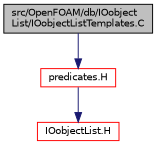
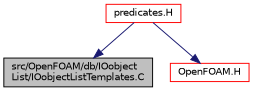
edge "src/OpenFOAM/db/IOobject List/IOobjectListTemplates.C" -> "predicates.H": reversed
node "IOobjectList.H": label "IOobjectList.H" -> "OpenFOAM.H"
